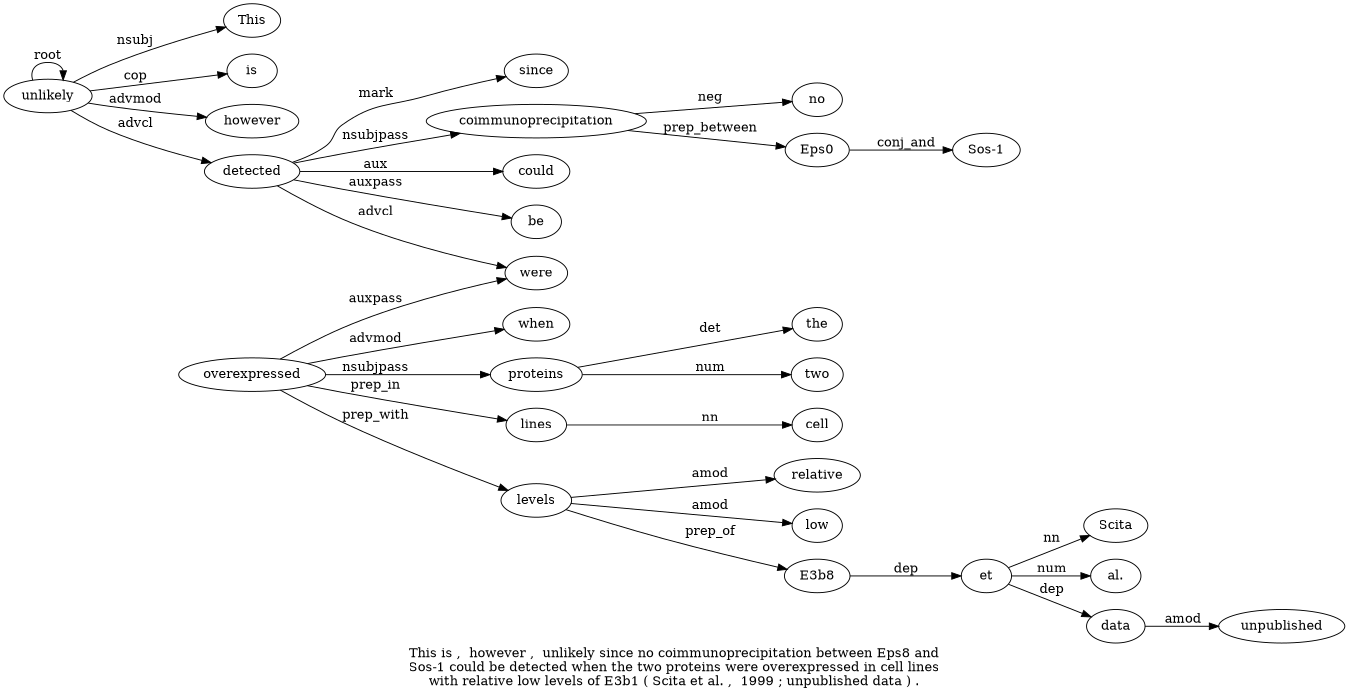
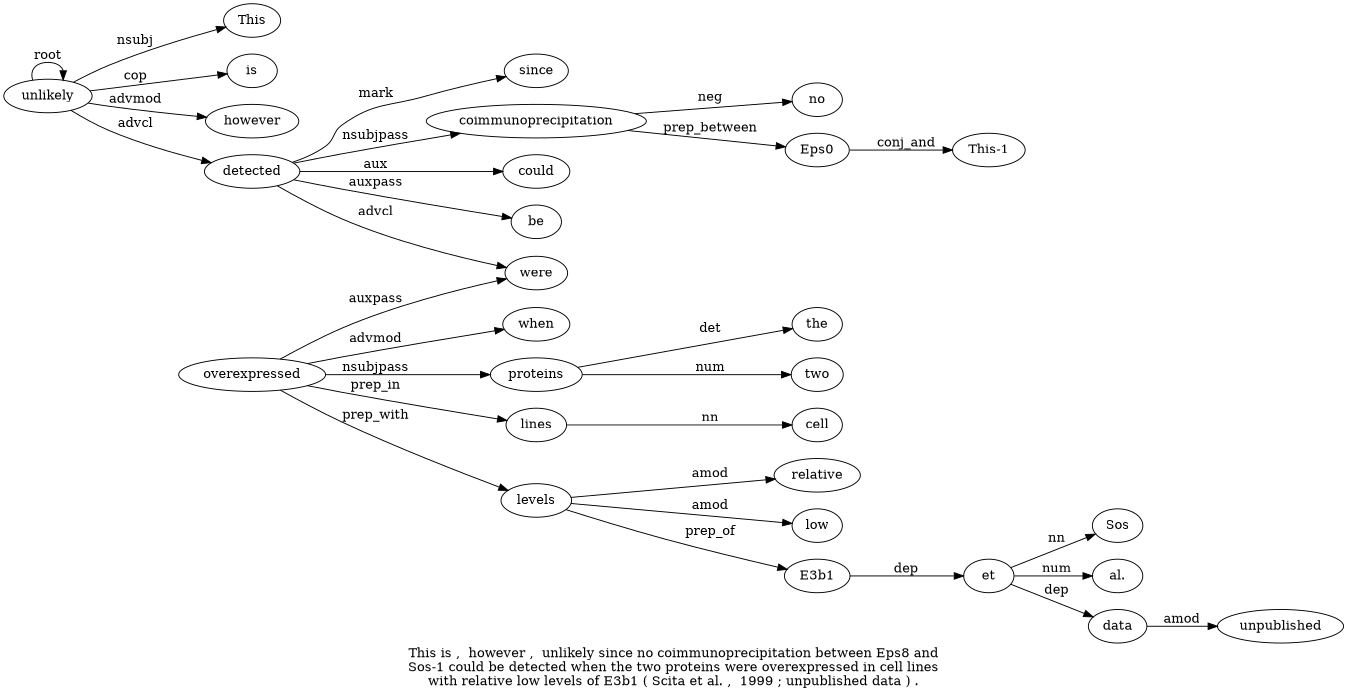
node "Sos-1": label "Sos-1" -> "This-1"
node "Scita": label "Scita" -> "Sos"
node "E3b8": label "E3b8" -> "E3b1"
